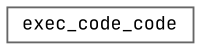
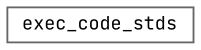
node "exec_code_code": label "exec_code_code" -> "exec_code_stds"
